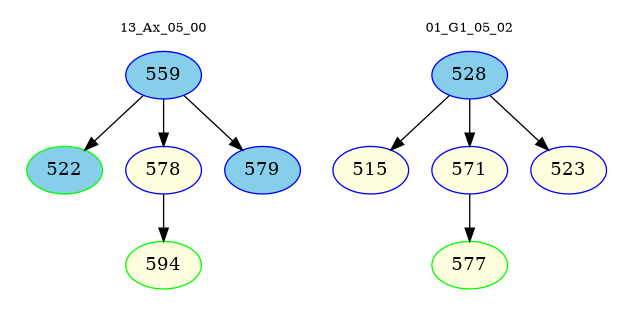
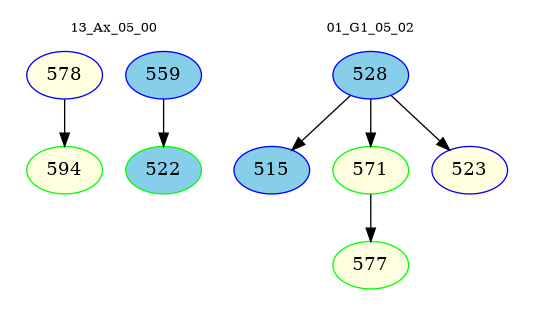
edge "559" -> "578": removed
node "579": removed
node "515": fillcolor lightyellow -> skyblue
node "571": color blue -> green
